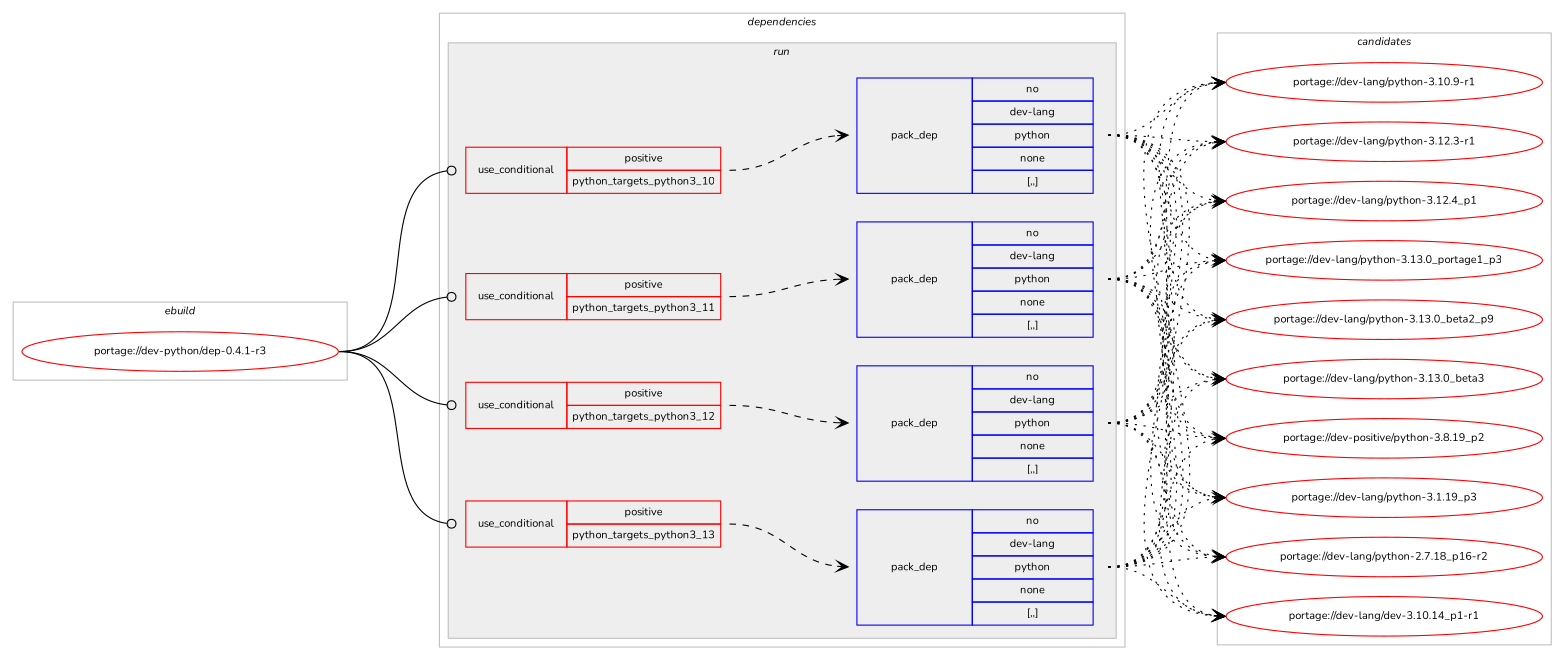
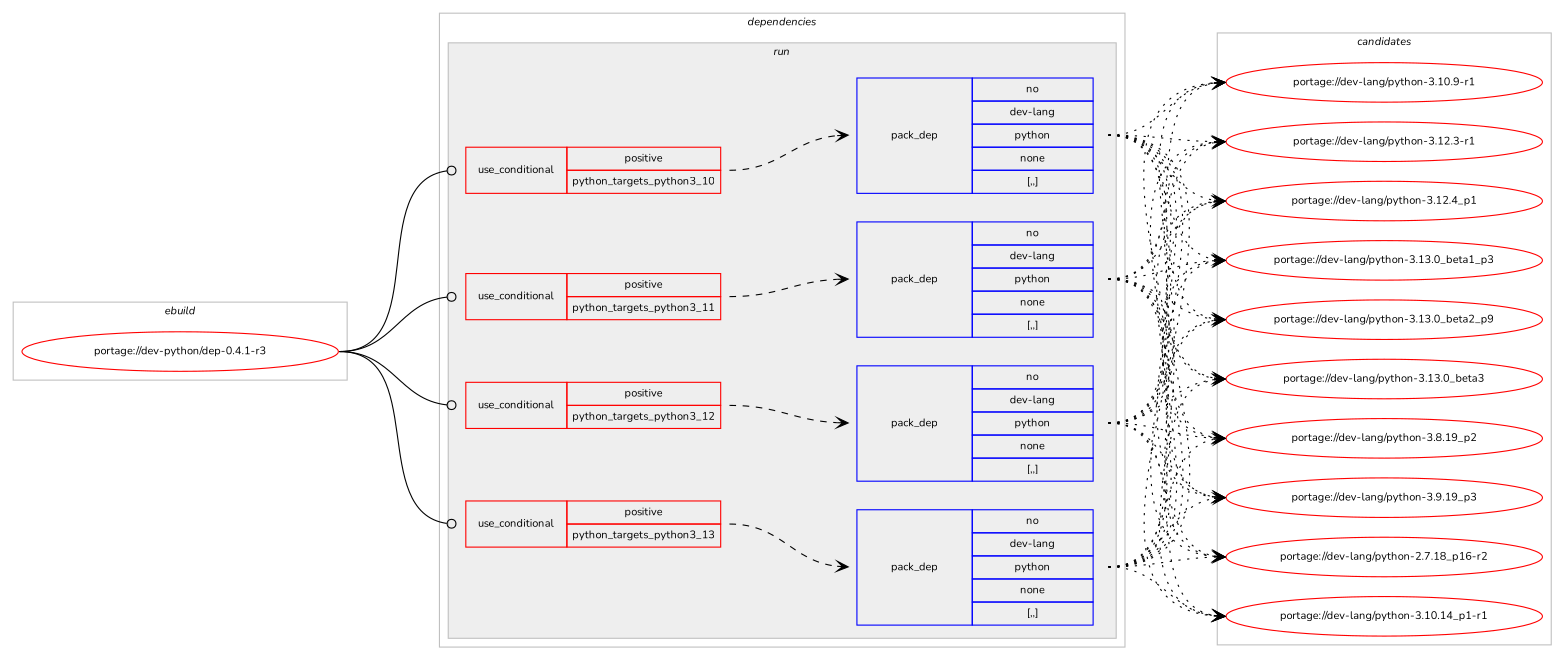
node "portage://dev-lang/python-3.13.0_portage1_p3": label "portage://dev-lang/python-3.13.0_portage1_p3" -> "portage://dev-lang/python-3.13.0_beta1_p3"
node "portage://dev-positive/python-3.8.19_p2": label "portage://dev-positive/python-3.8.19_p2" -> "portage://dev-lang/python-3.8.19_p2"
node "portage://dev-lang/python-3.1.19_p3": label "portage://dev-lang/python-3.1.19_p3" -> "portage://dev-lang/python-3.9.19_p3"
node "portage://dev-lang/dev-3.10.14_p1-r1": label "portage://dev-lang/dev-3.10.14_p1-r1" -> "portage://dev-lang/python-3.10.14_p1-r1"
